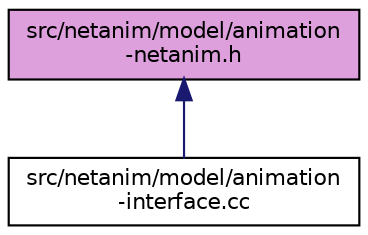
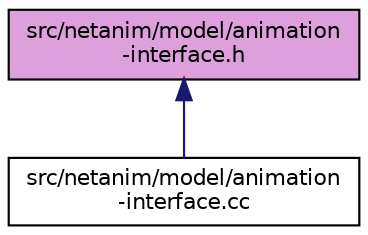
node "src/netanim/model/animation -netanim.h": label "src/netanim/model/animation -netanim.h" -> "src/netanim/model/animation -interface.h"
